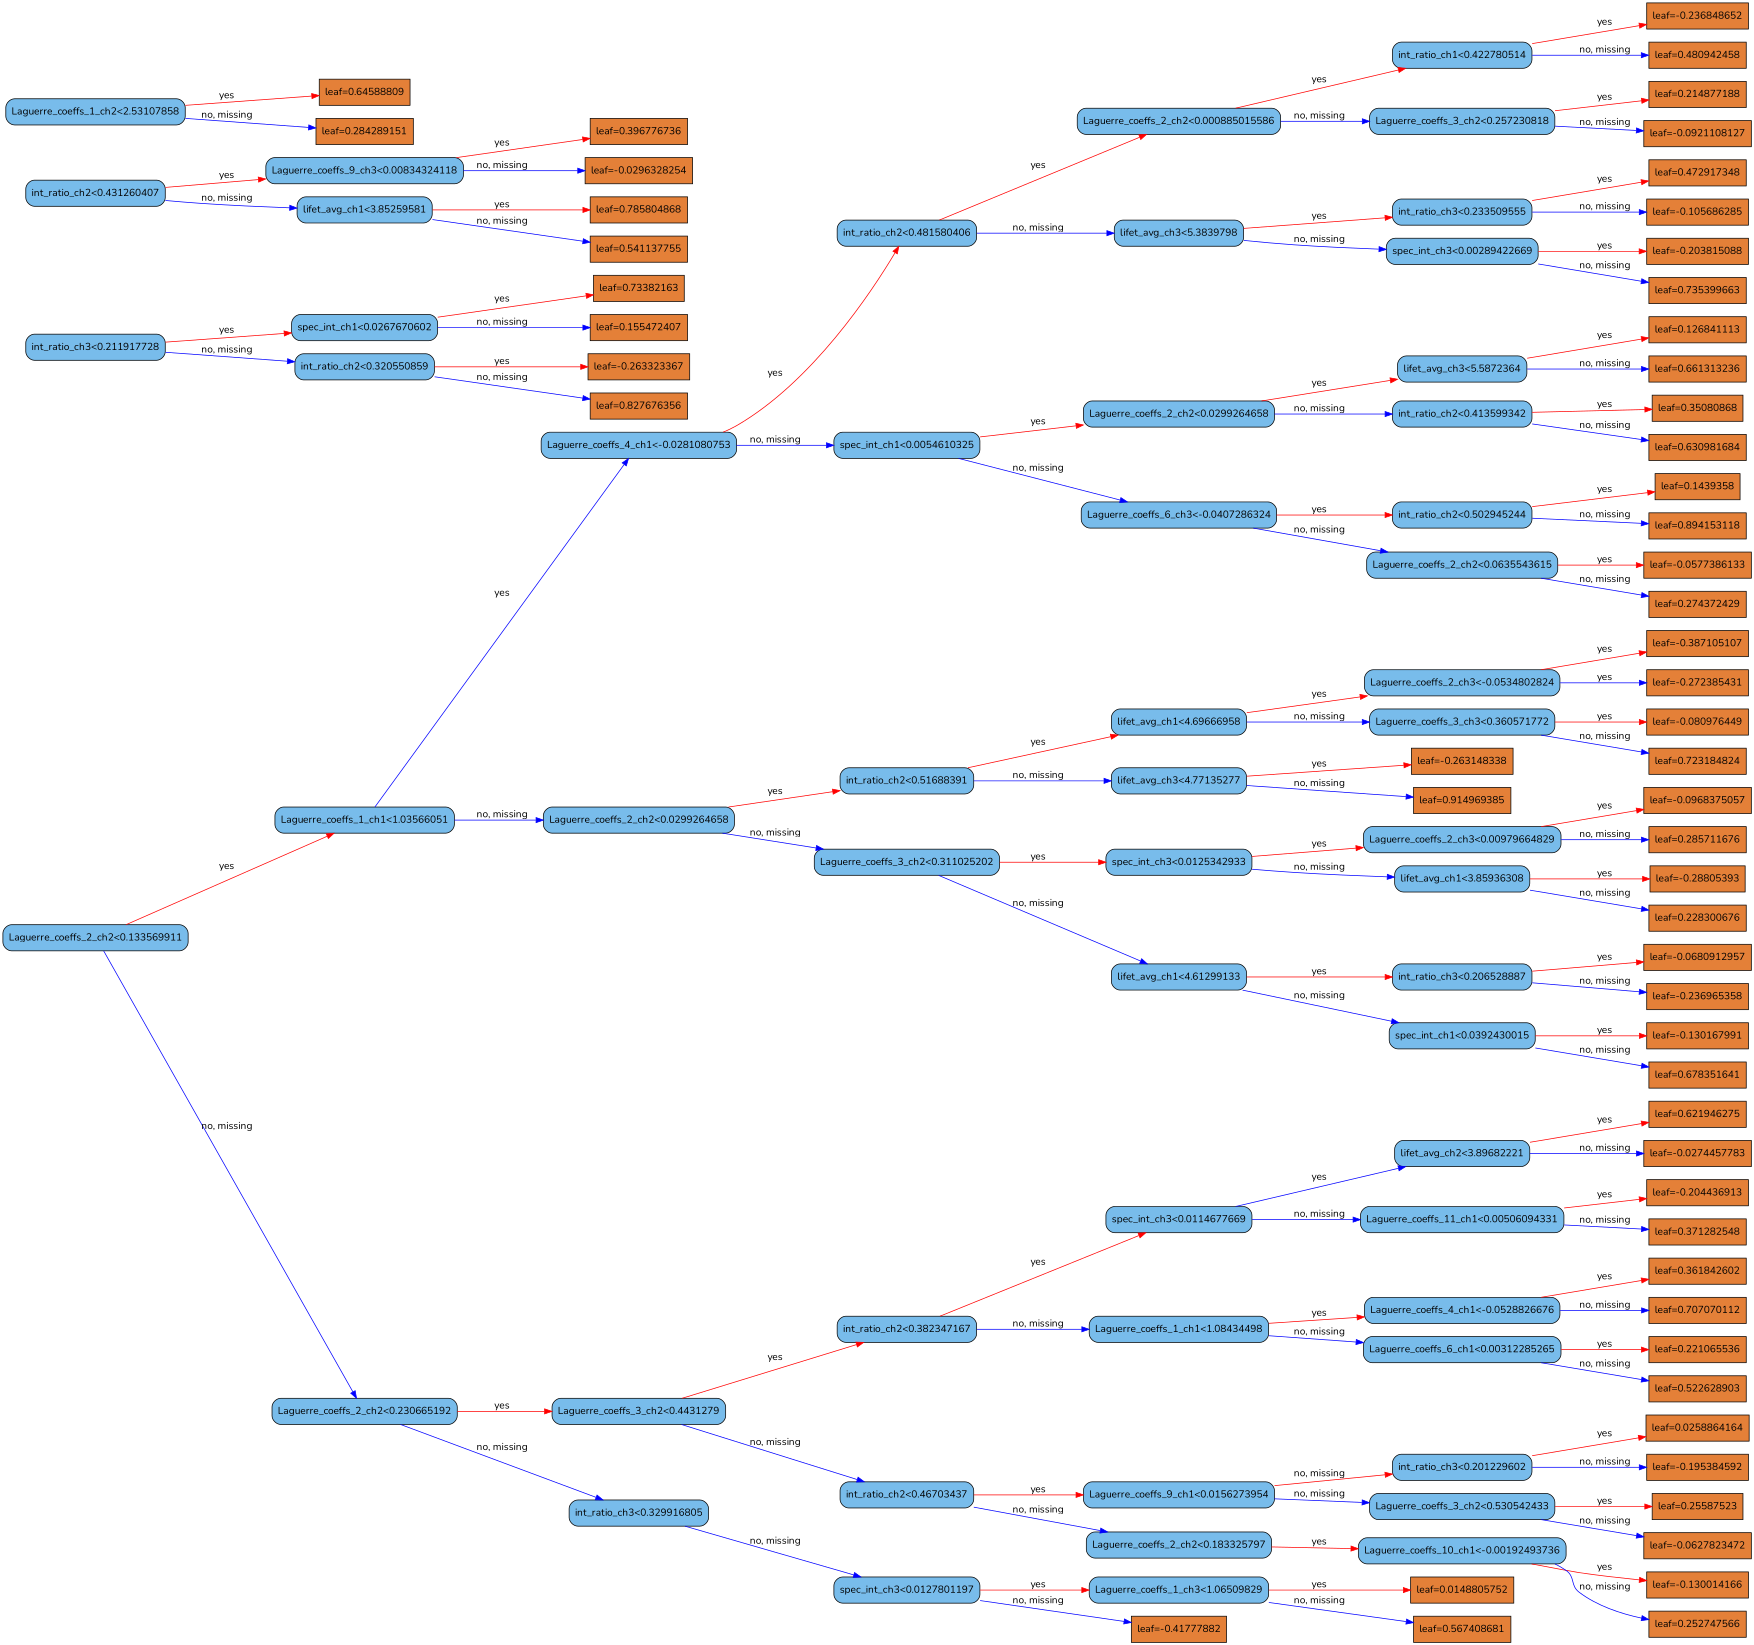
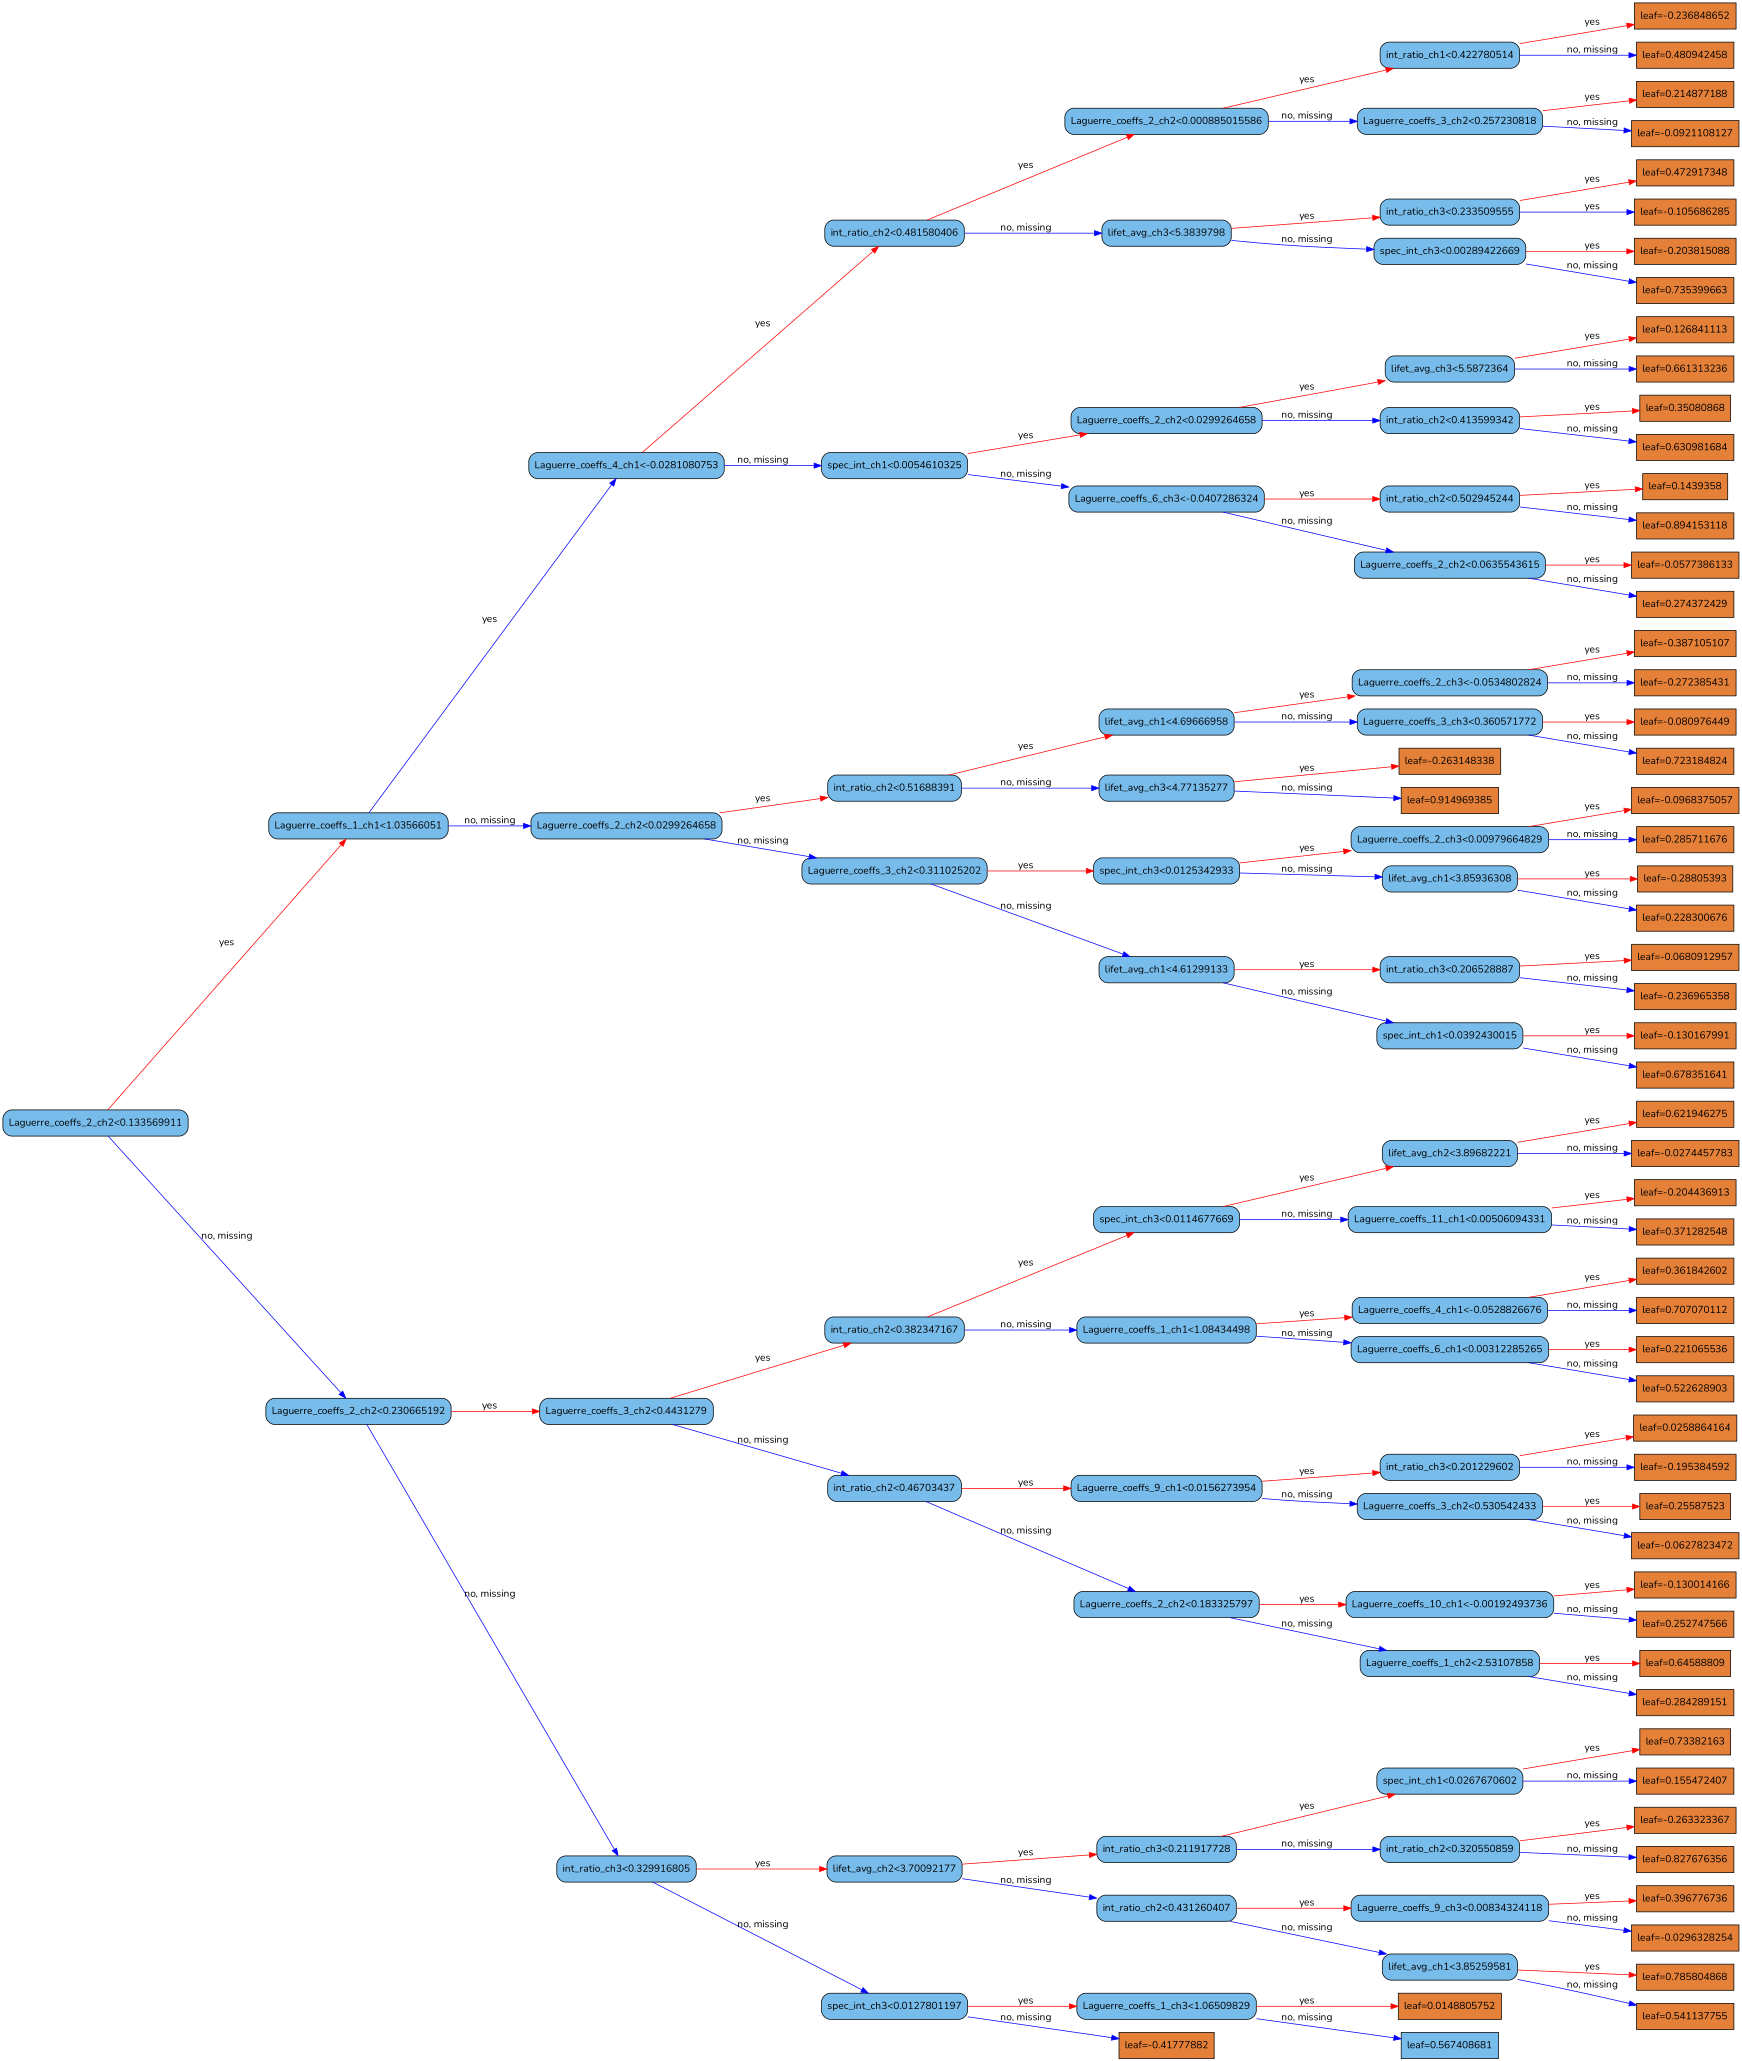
edge "int_ratio_ch3<0.233509555" -> "leaf=-0.105686285": label "no, missing" -> "yes"
edge "Laguerre_coeffs_2_ch3<-0.0534802824" -> "leaf=-0.272385431": label "yes" -> "no, missing"
edge "spec_int_ch3<0.0114677669" -> "lifet_avg_ch2<3.89682221": color #0000ff -> #ff0000
edge "Laguerre_coeffs_9_ch1<0.0156273954" -> "int_ratio_ch3<0.201229602": label "no, missing" -> "yes"
node "leaf=0.567408681": fillcolor #e48038 -> #78bceb
edge "Laguerre_coeffs_2_ch2<0.183325797" -> "Laguerre_coeffs_1_ch2<2.53107858": added, label "no, missing"
node "lifet_avg_ch2<3.70092177": added
